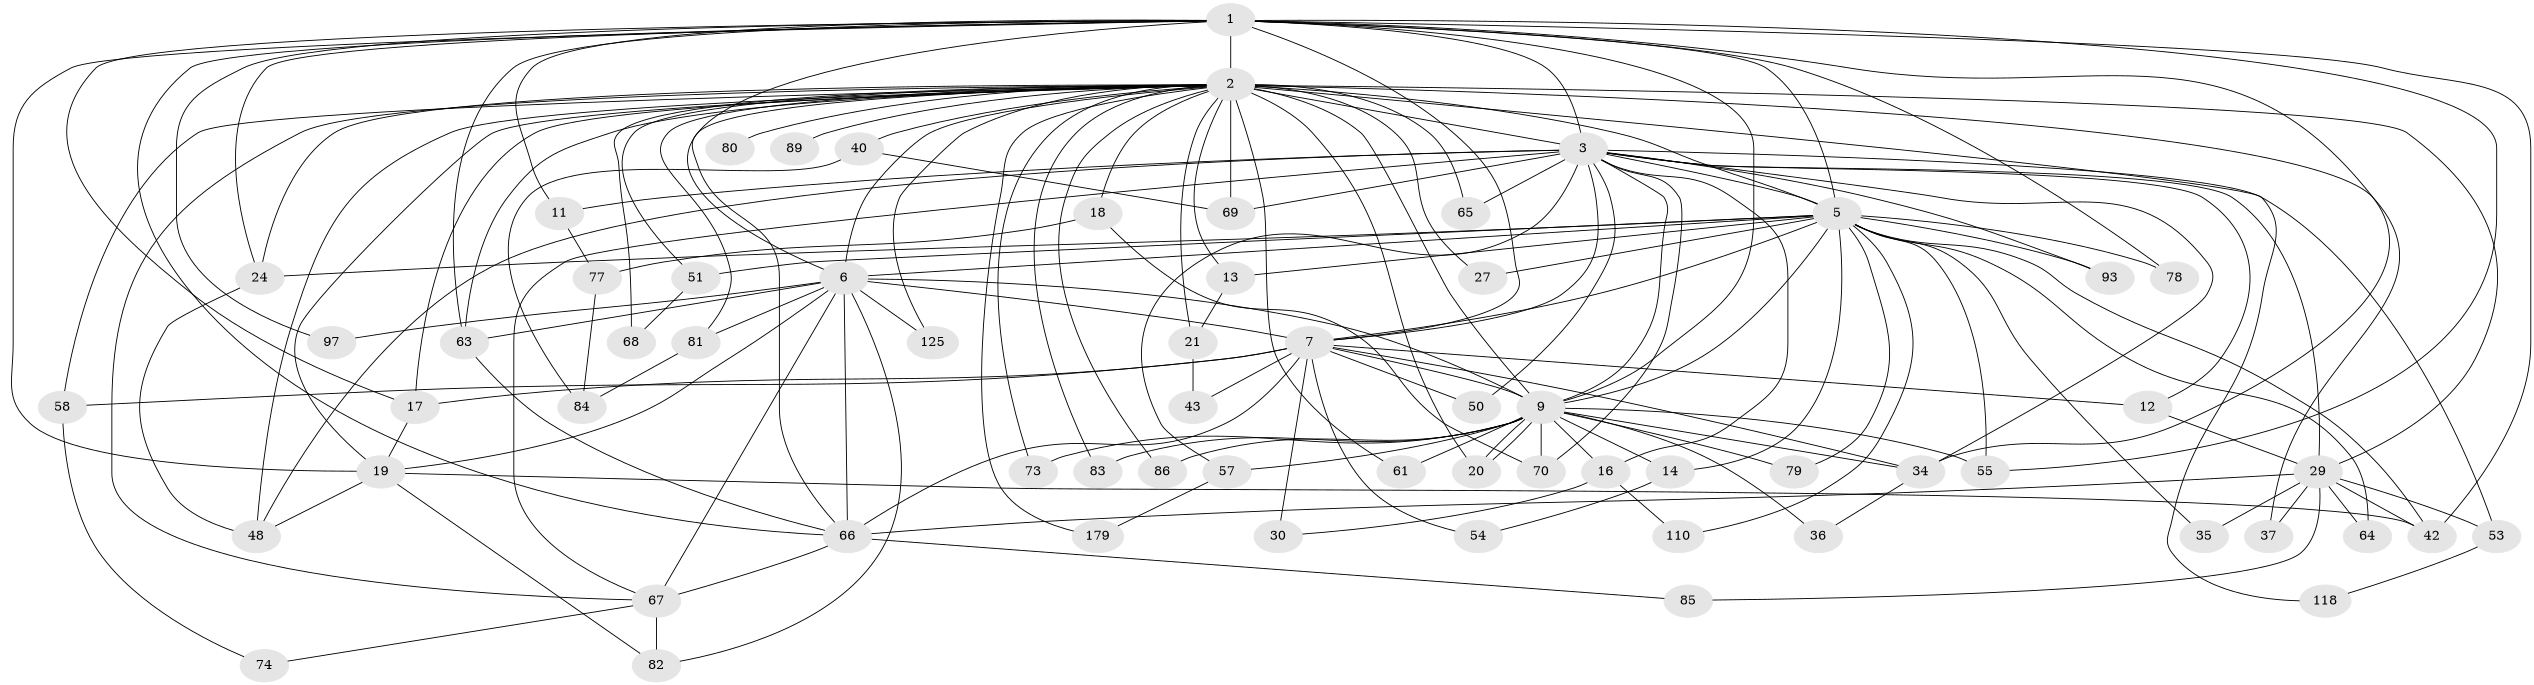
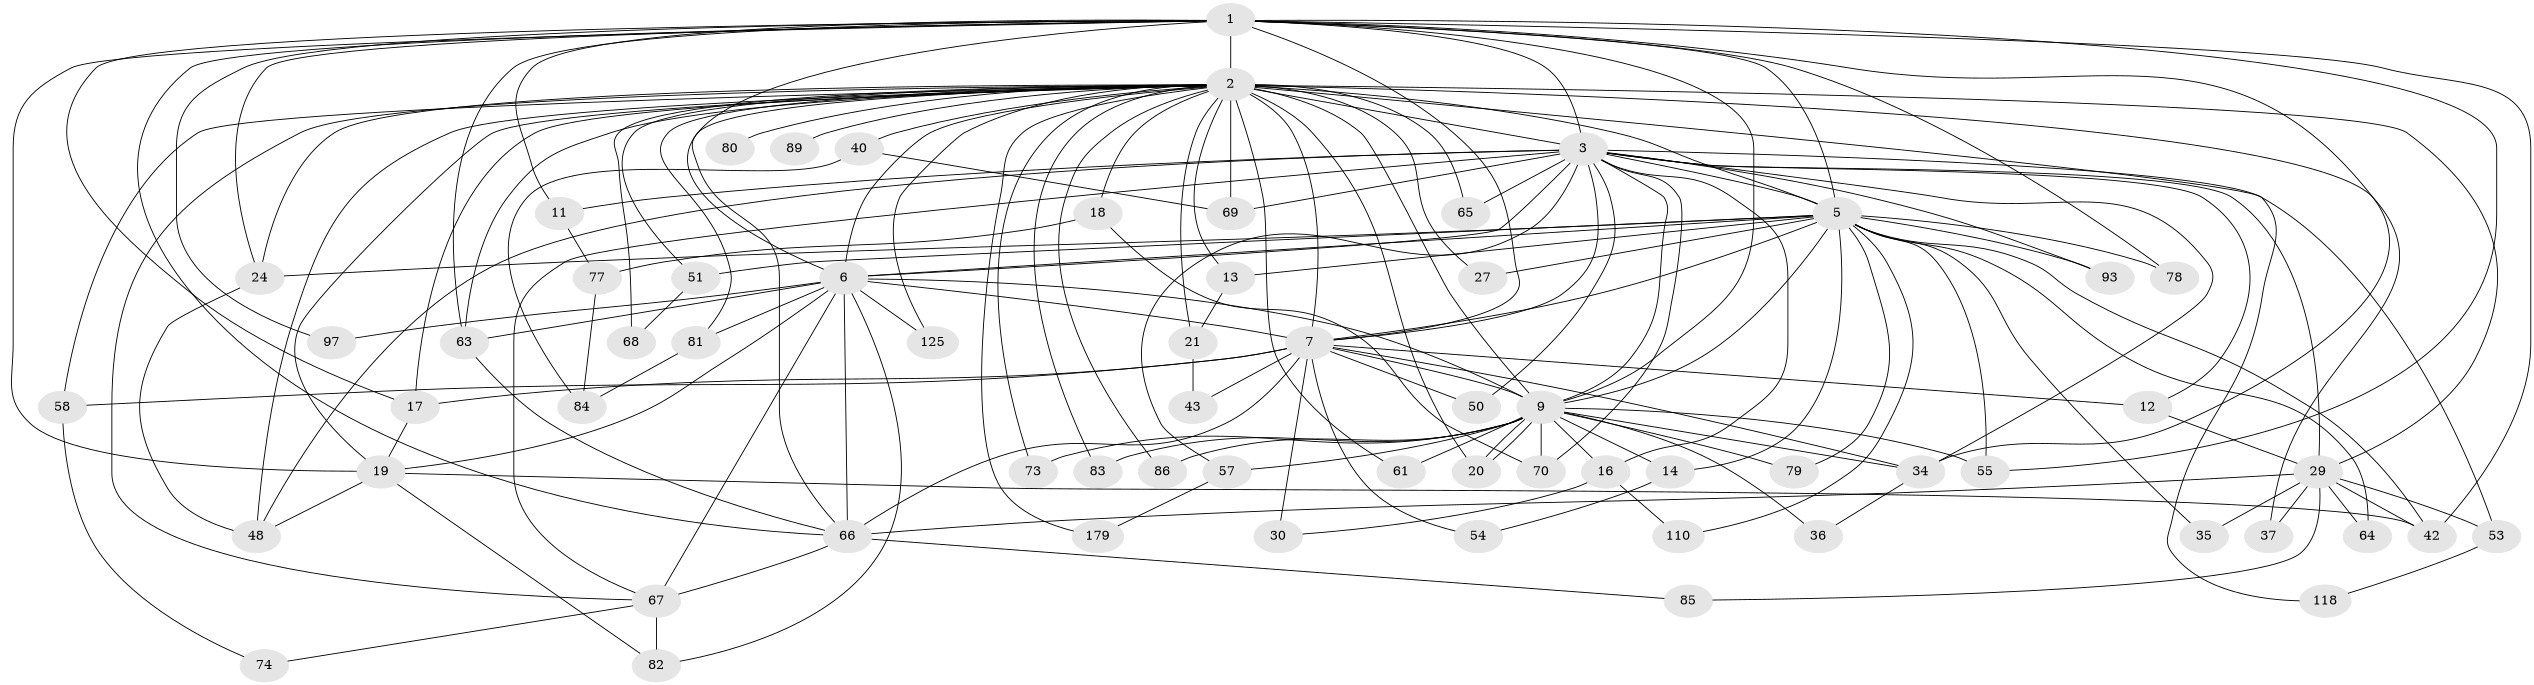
edge "2" -- "7": added
edge "3" -- "6": added
